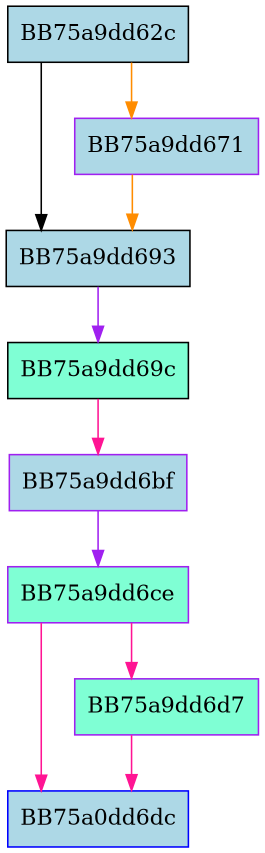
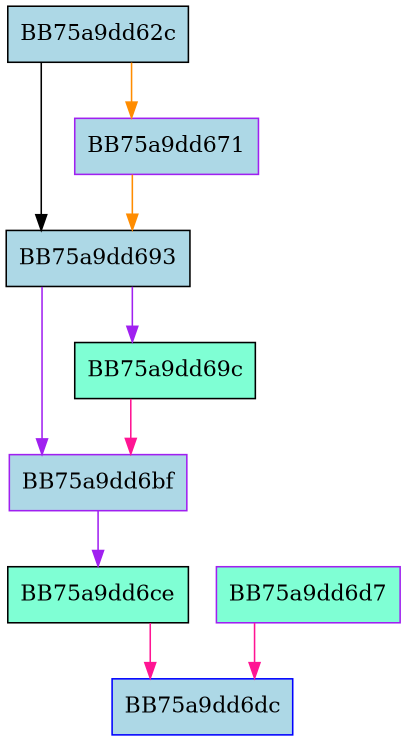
edge "BB75a9dd693" -> "BB75a9dd6bf": added
node "BB75a9dd6ce": color purple -> black
edge "BB75a9dd6ce" -> "BB75a9dd6d7": removed
node "BB75a0dd6dc": label "BB75a0dd6dc" -> "BB75a9dd6dc"
